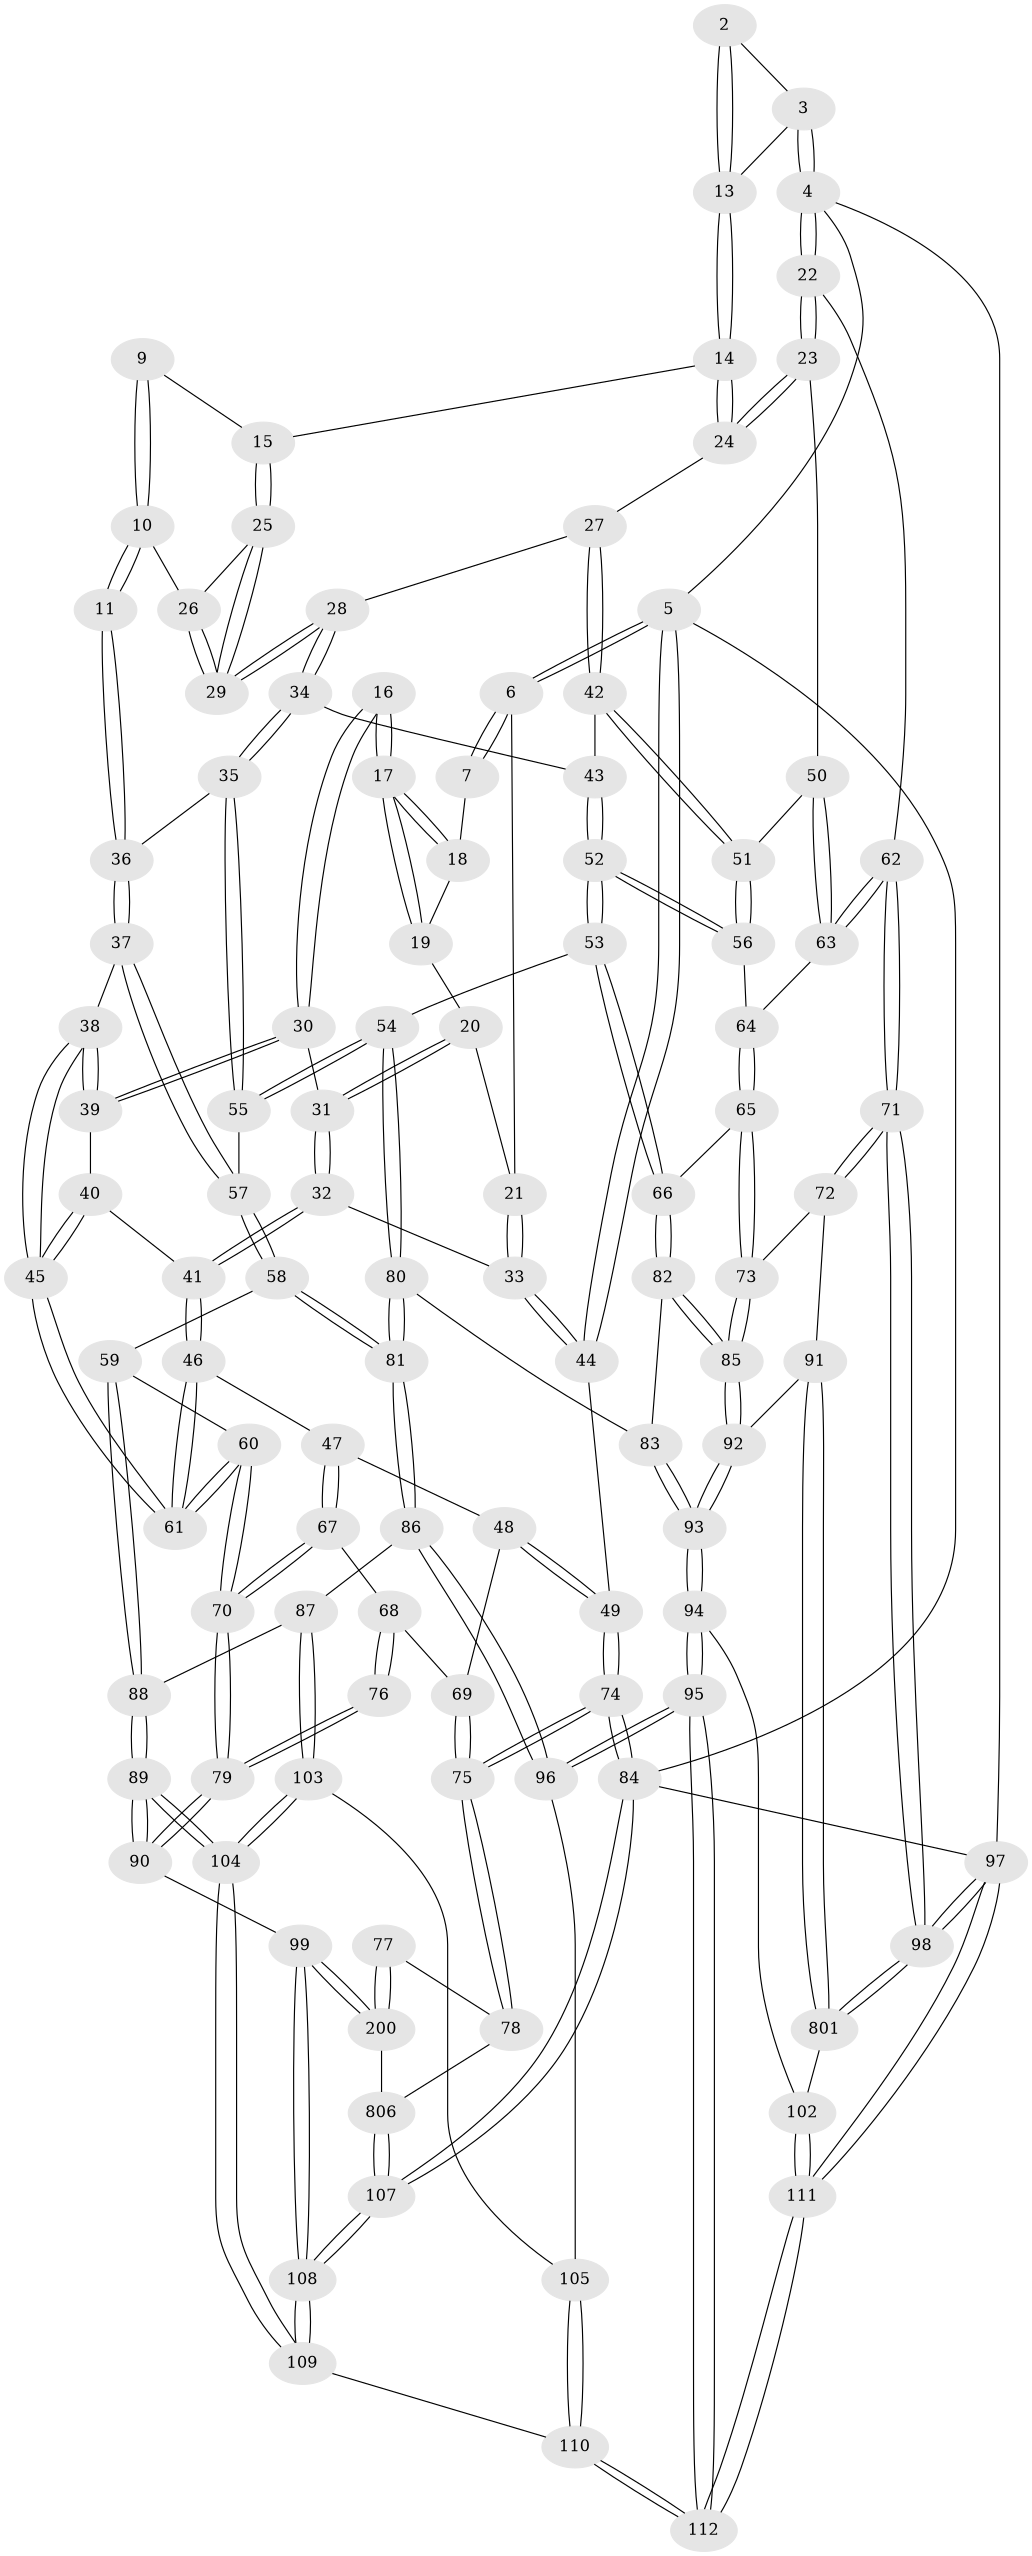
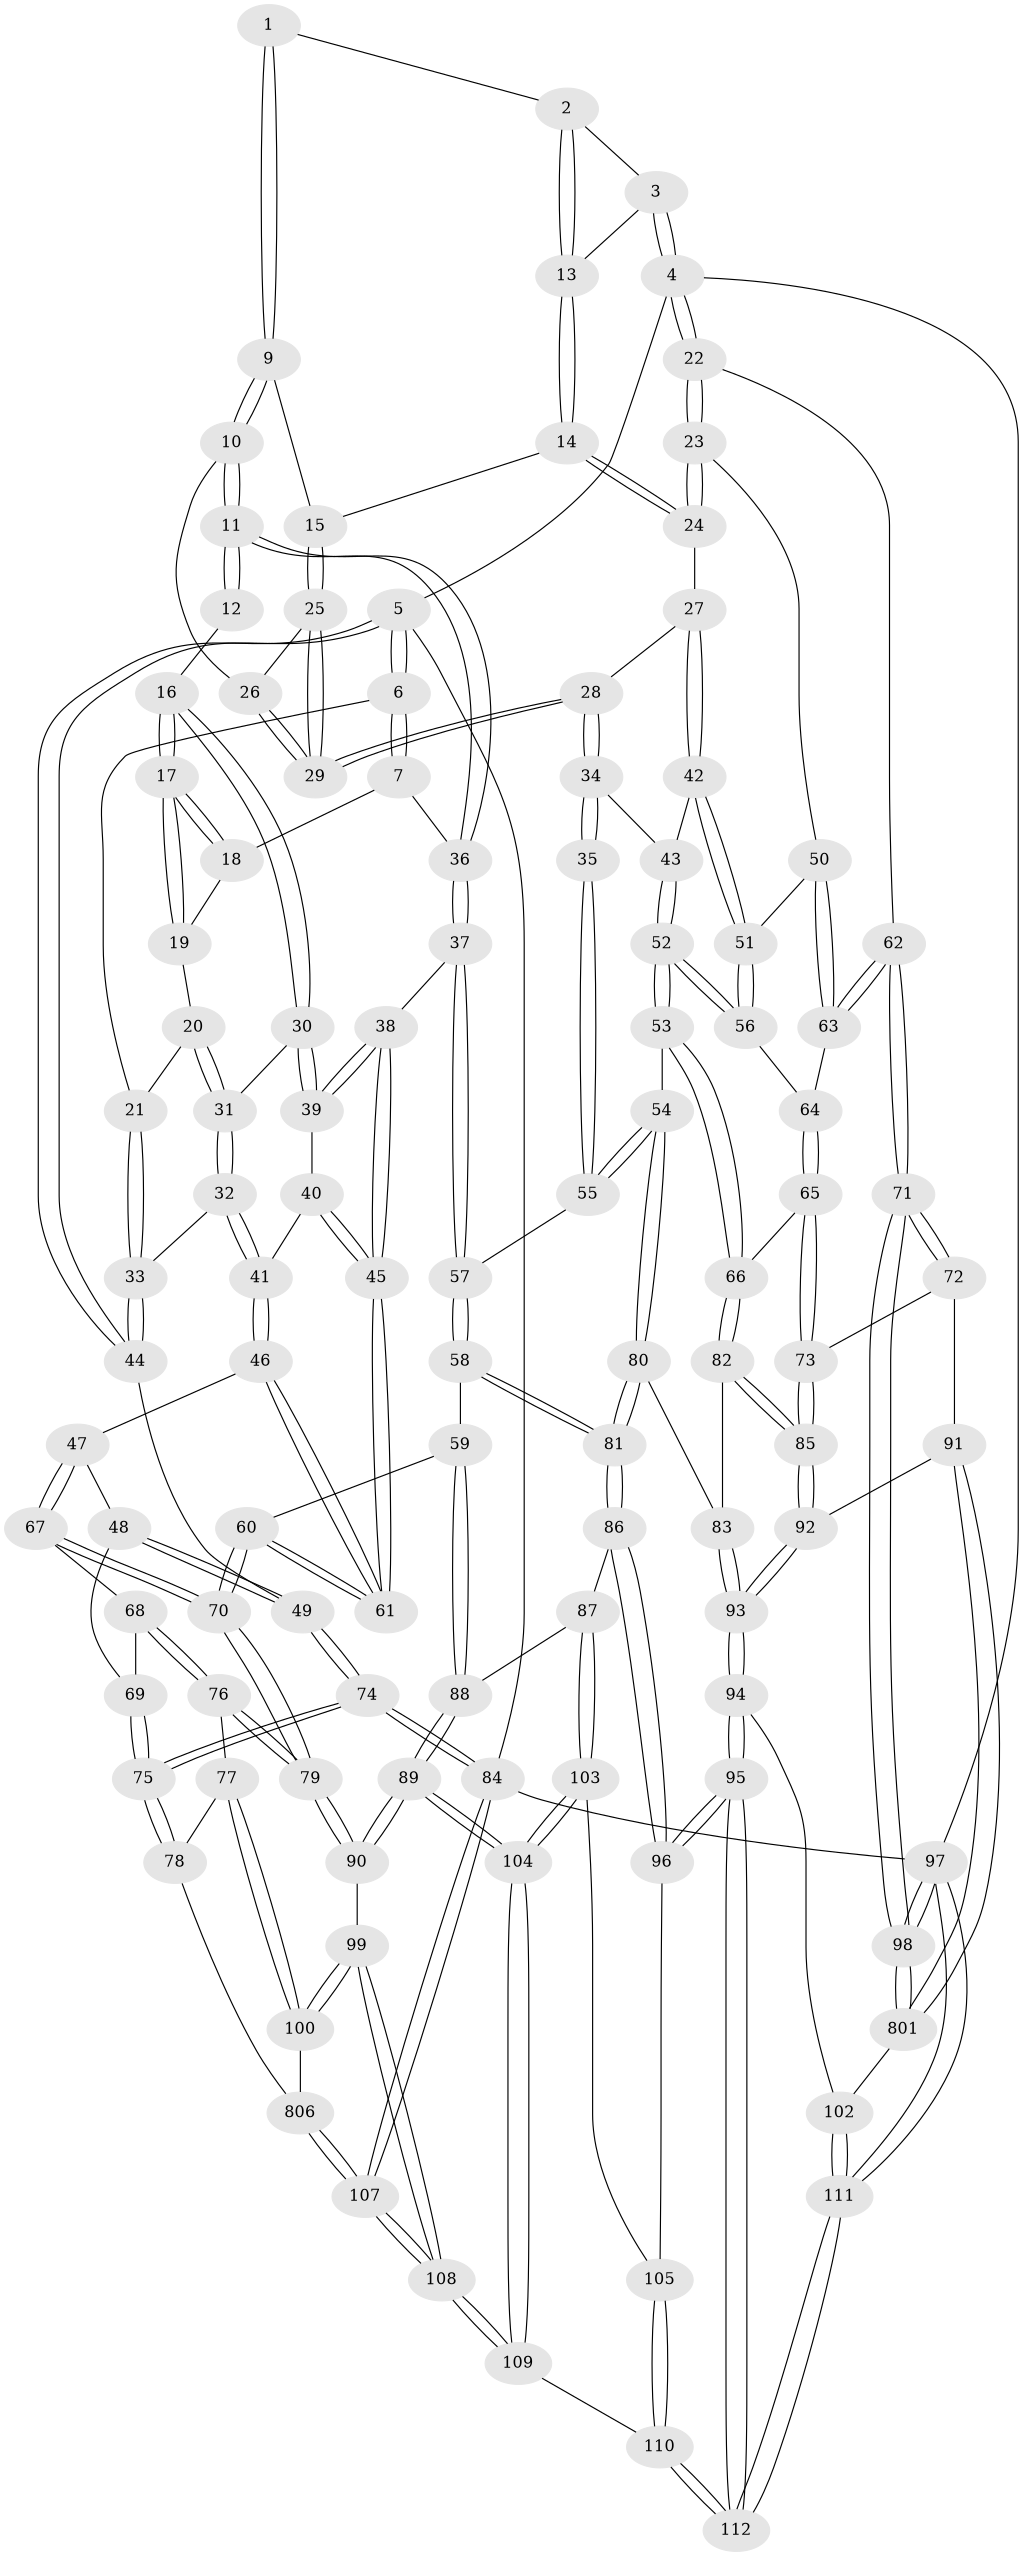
node "1": added
node "12": added
edge "35" -- "36": now "7" -- "36"
edge "76" -- "77": added
node "200": label "200" -> "100"
